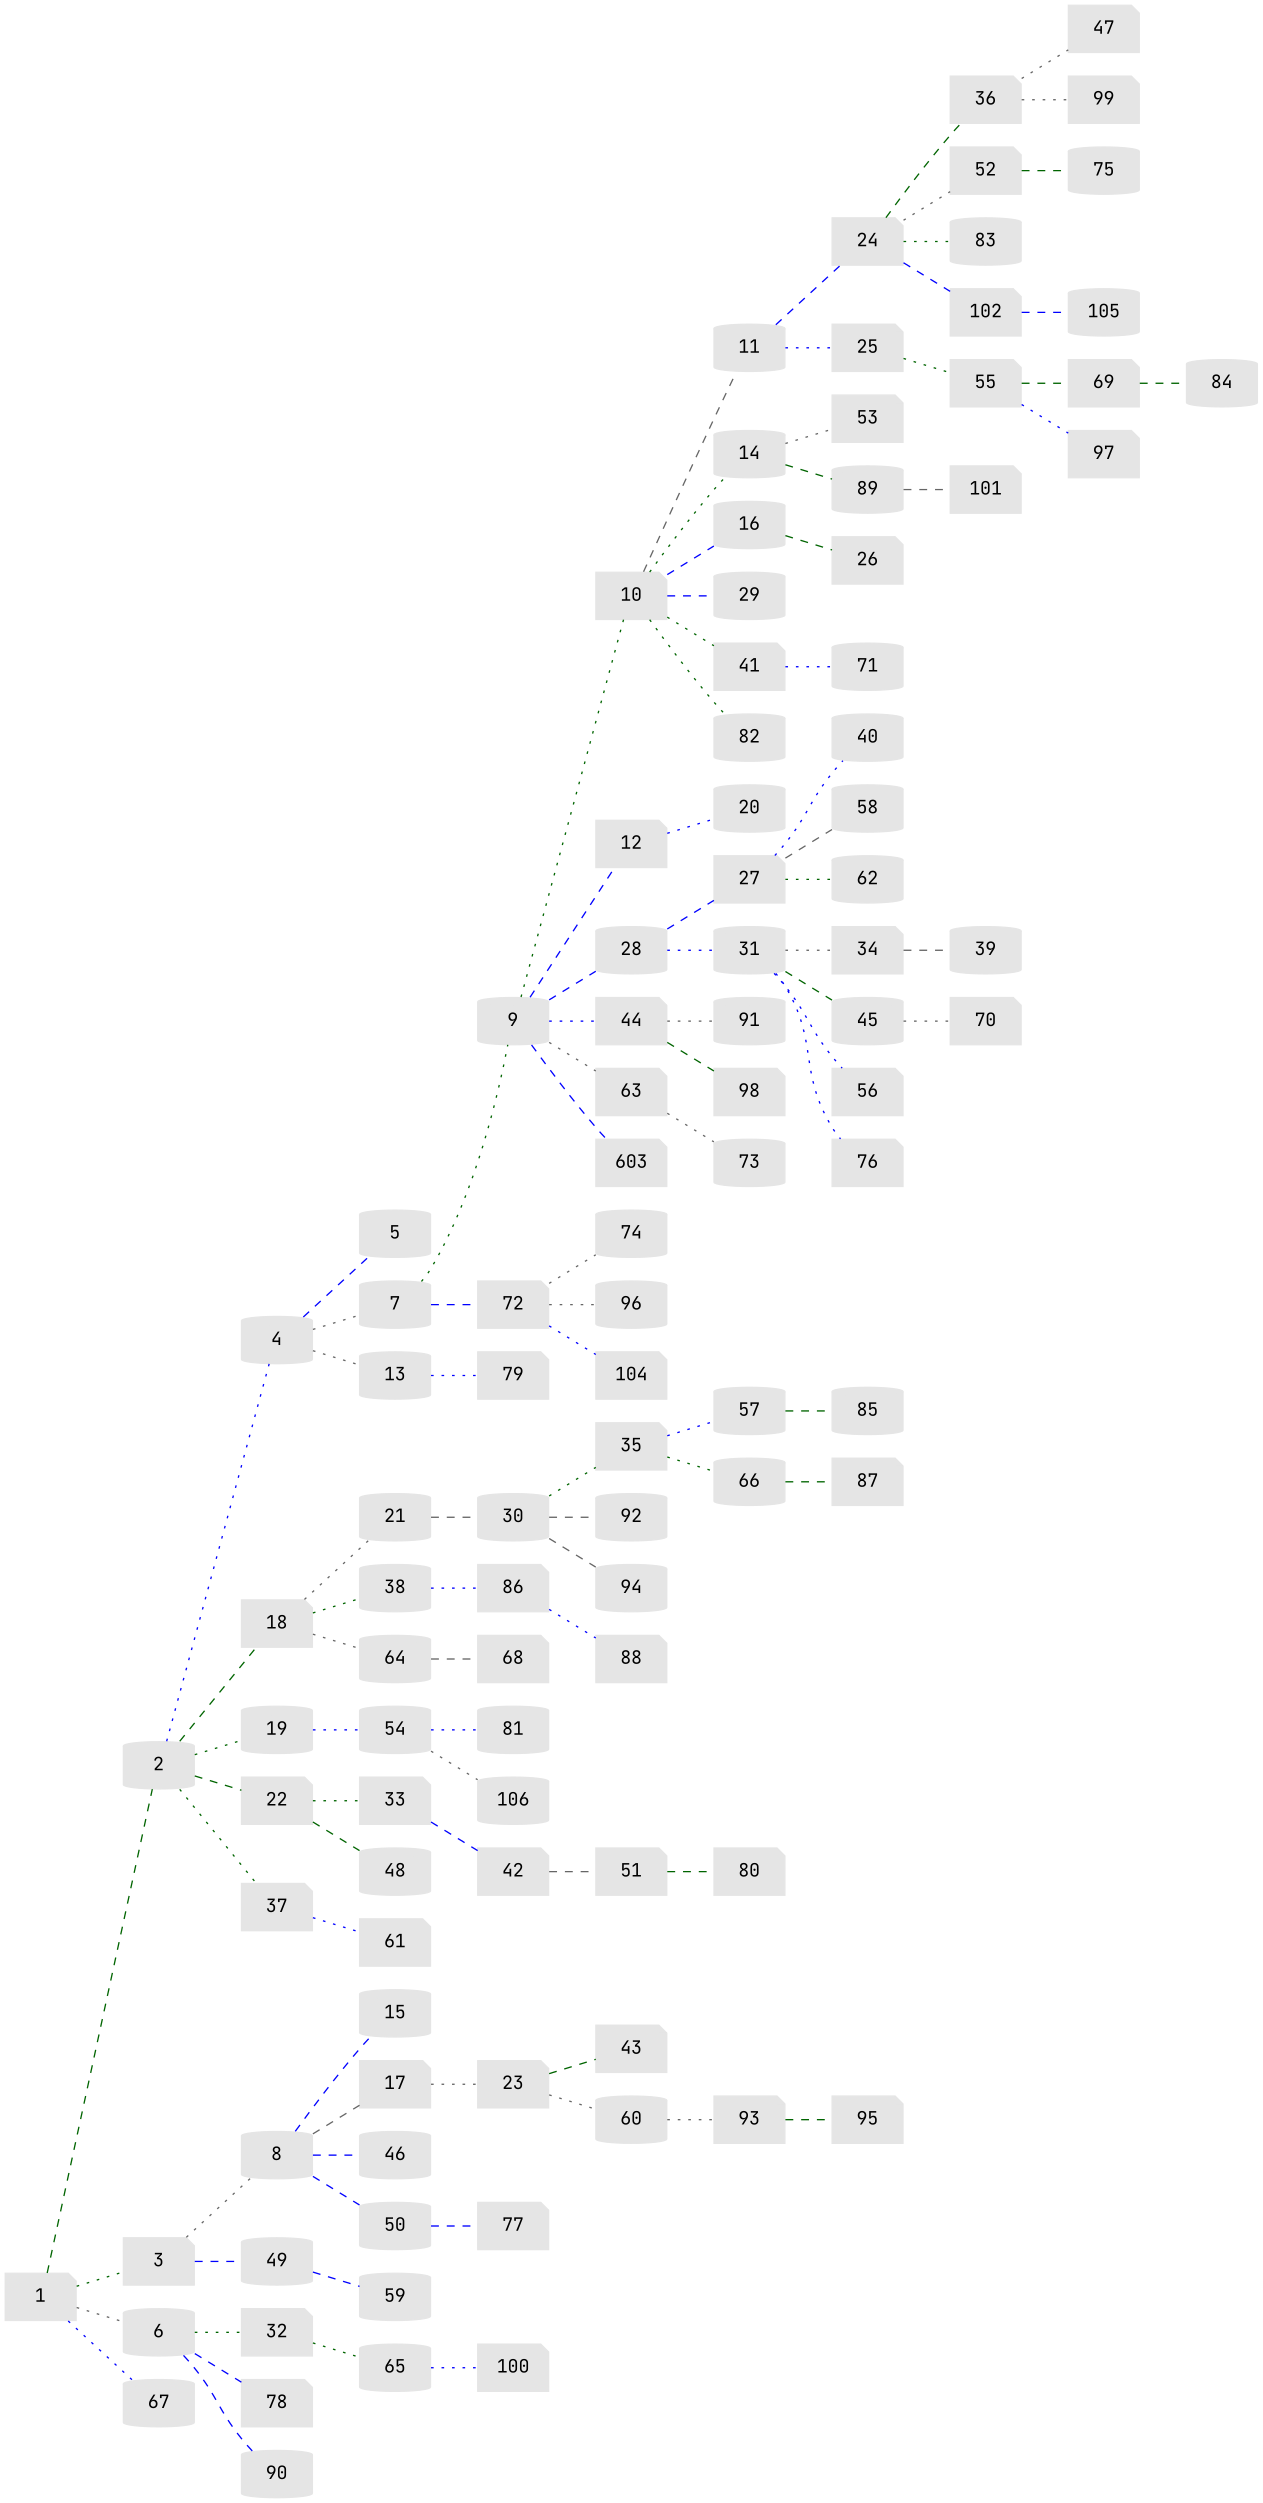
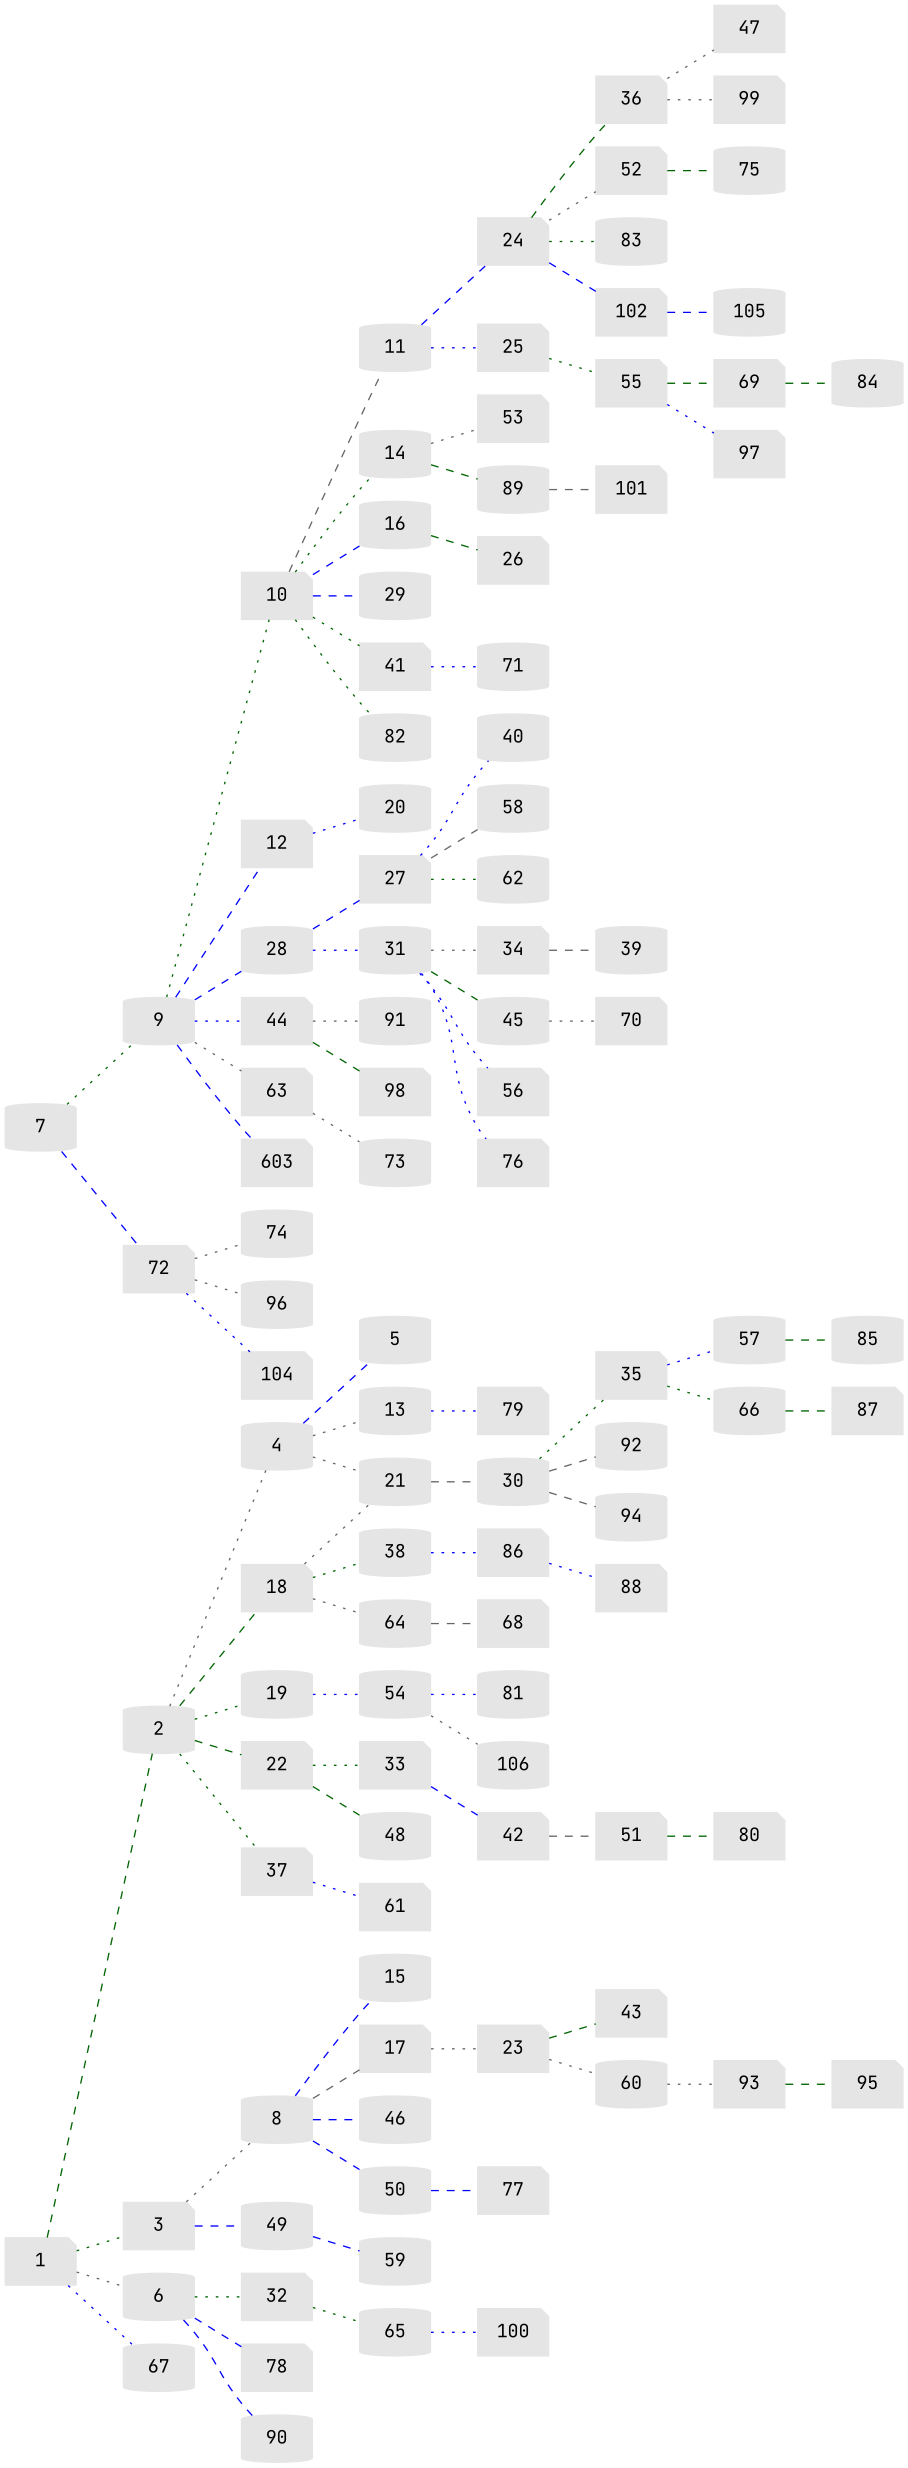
edge "7" -- "4": now "21" -- "4"
edge "4" -- "2": color blue -> gray40
